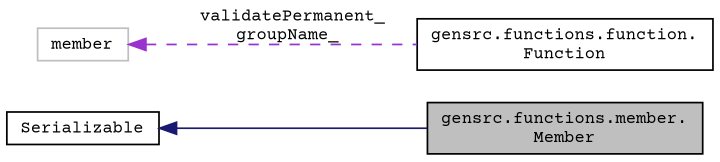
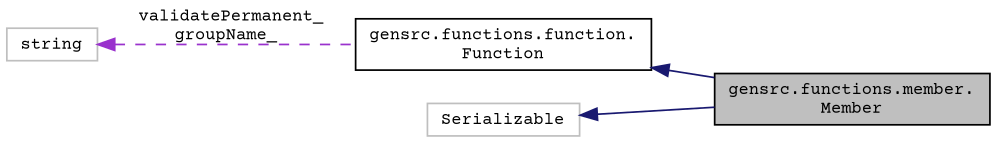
node "member": label "member" -> "string"
edge "gensrc.functions.member. Member" -> "gensrc.functions.function. Function": added
node "Serializable": color black -> grey75
